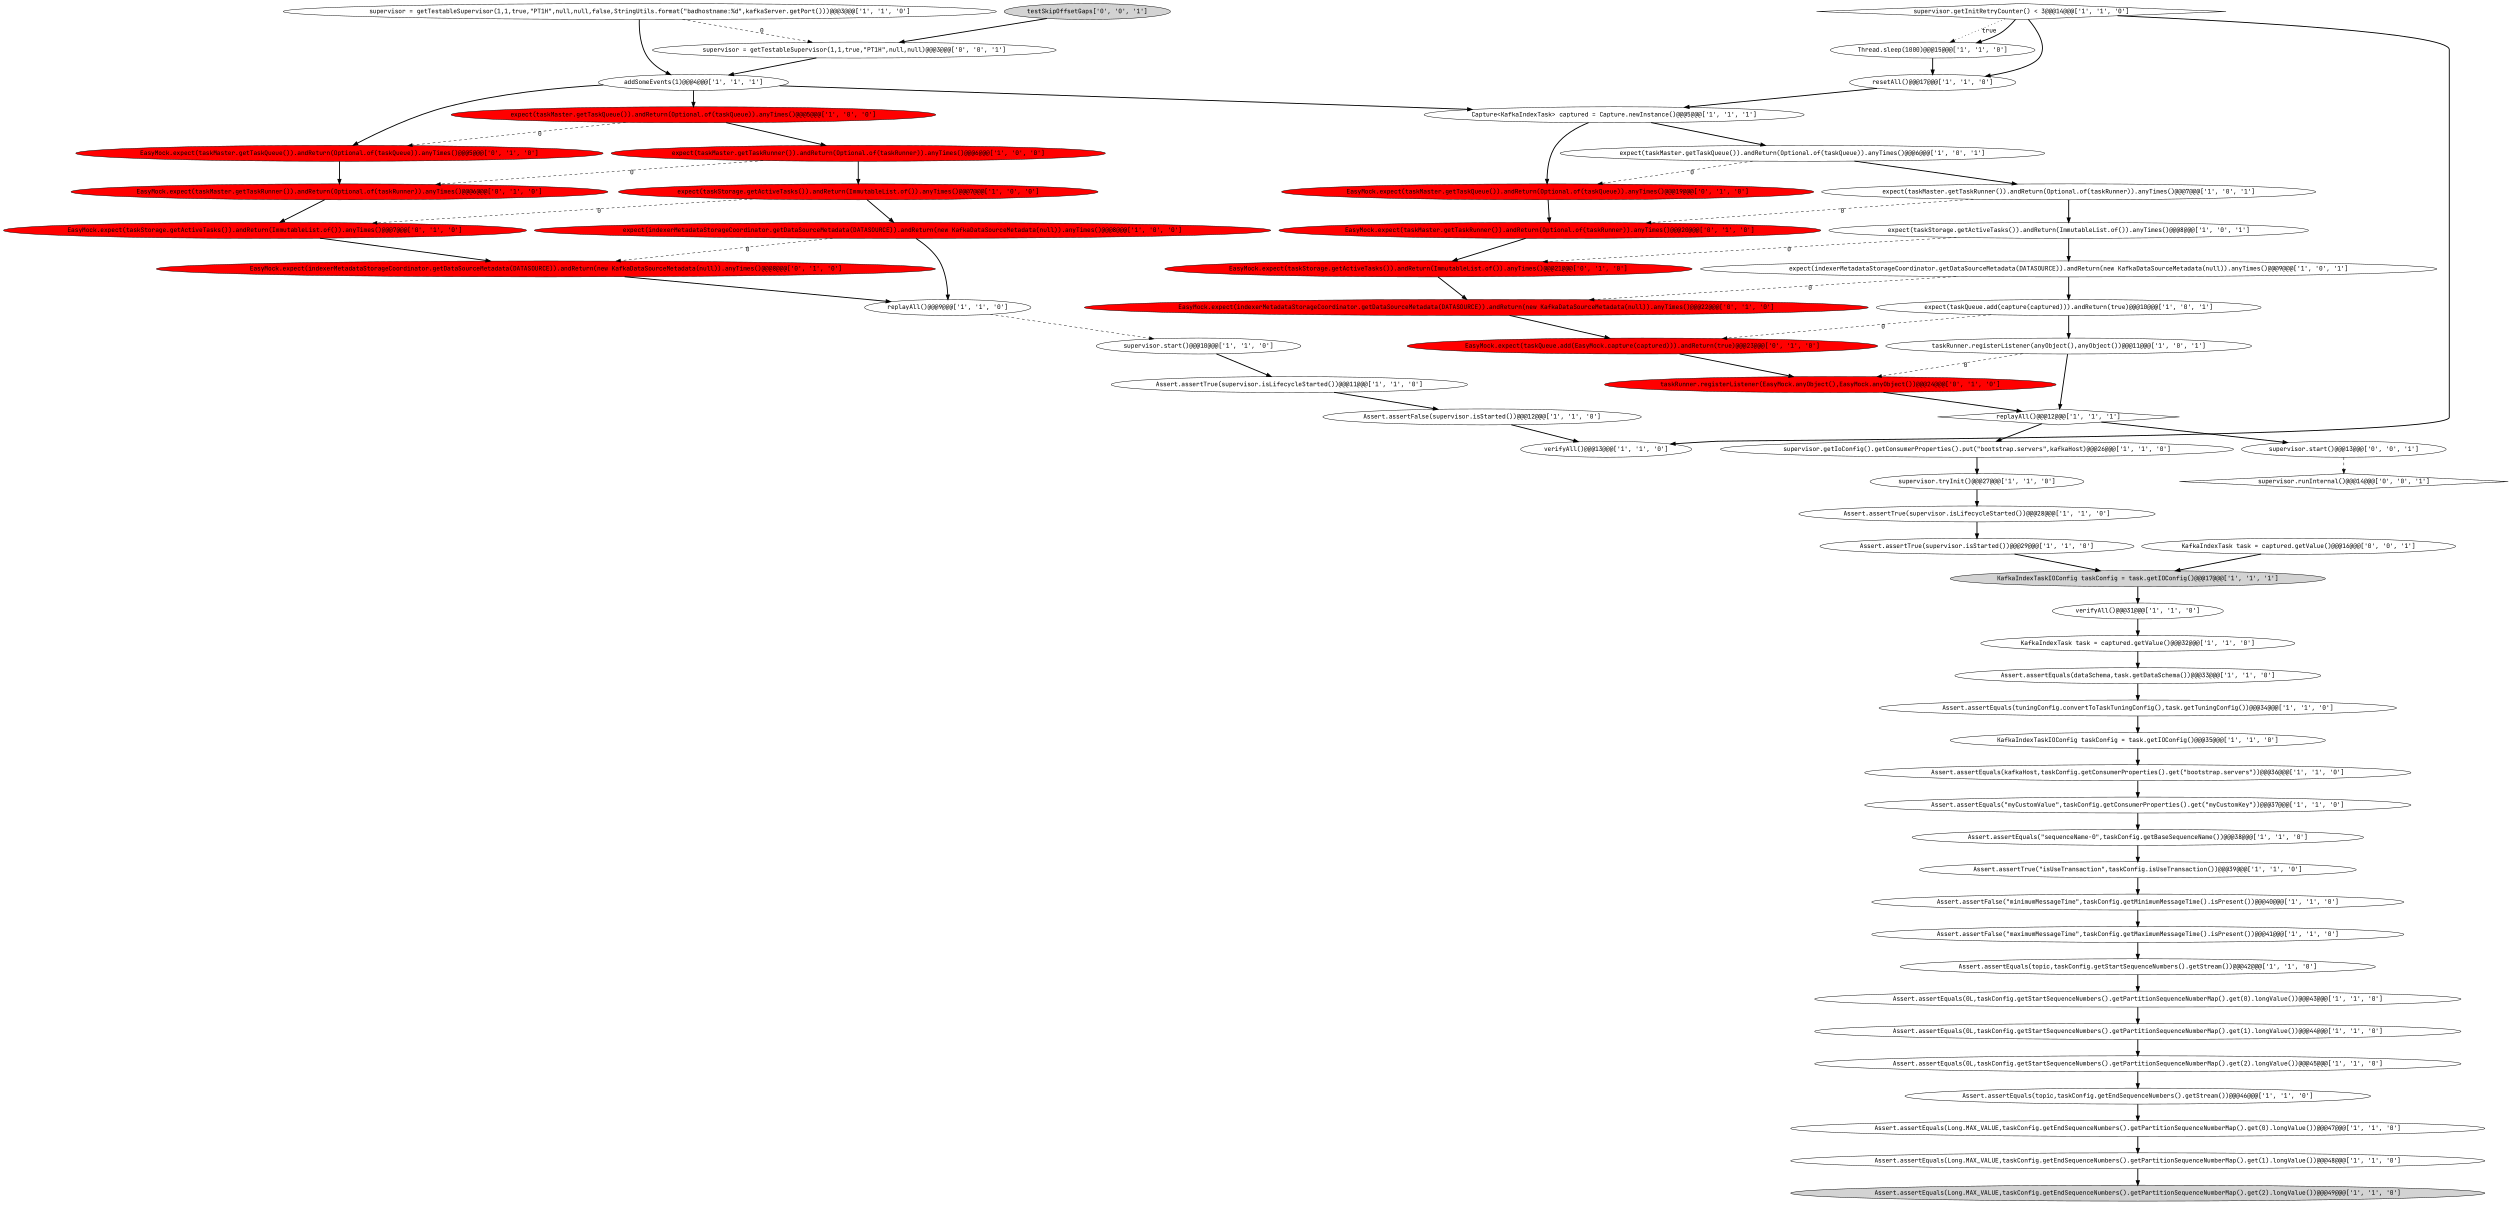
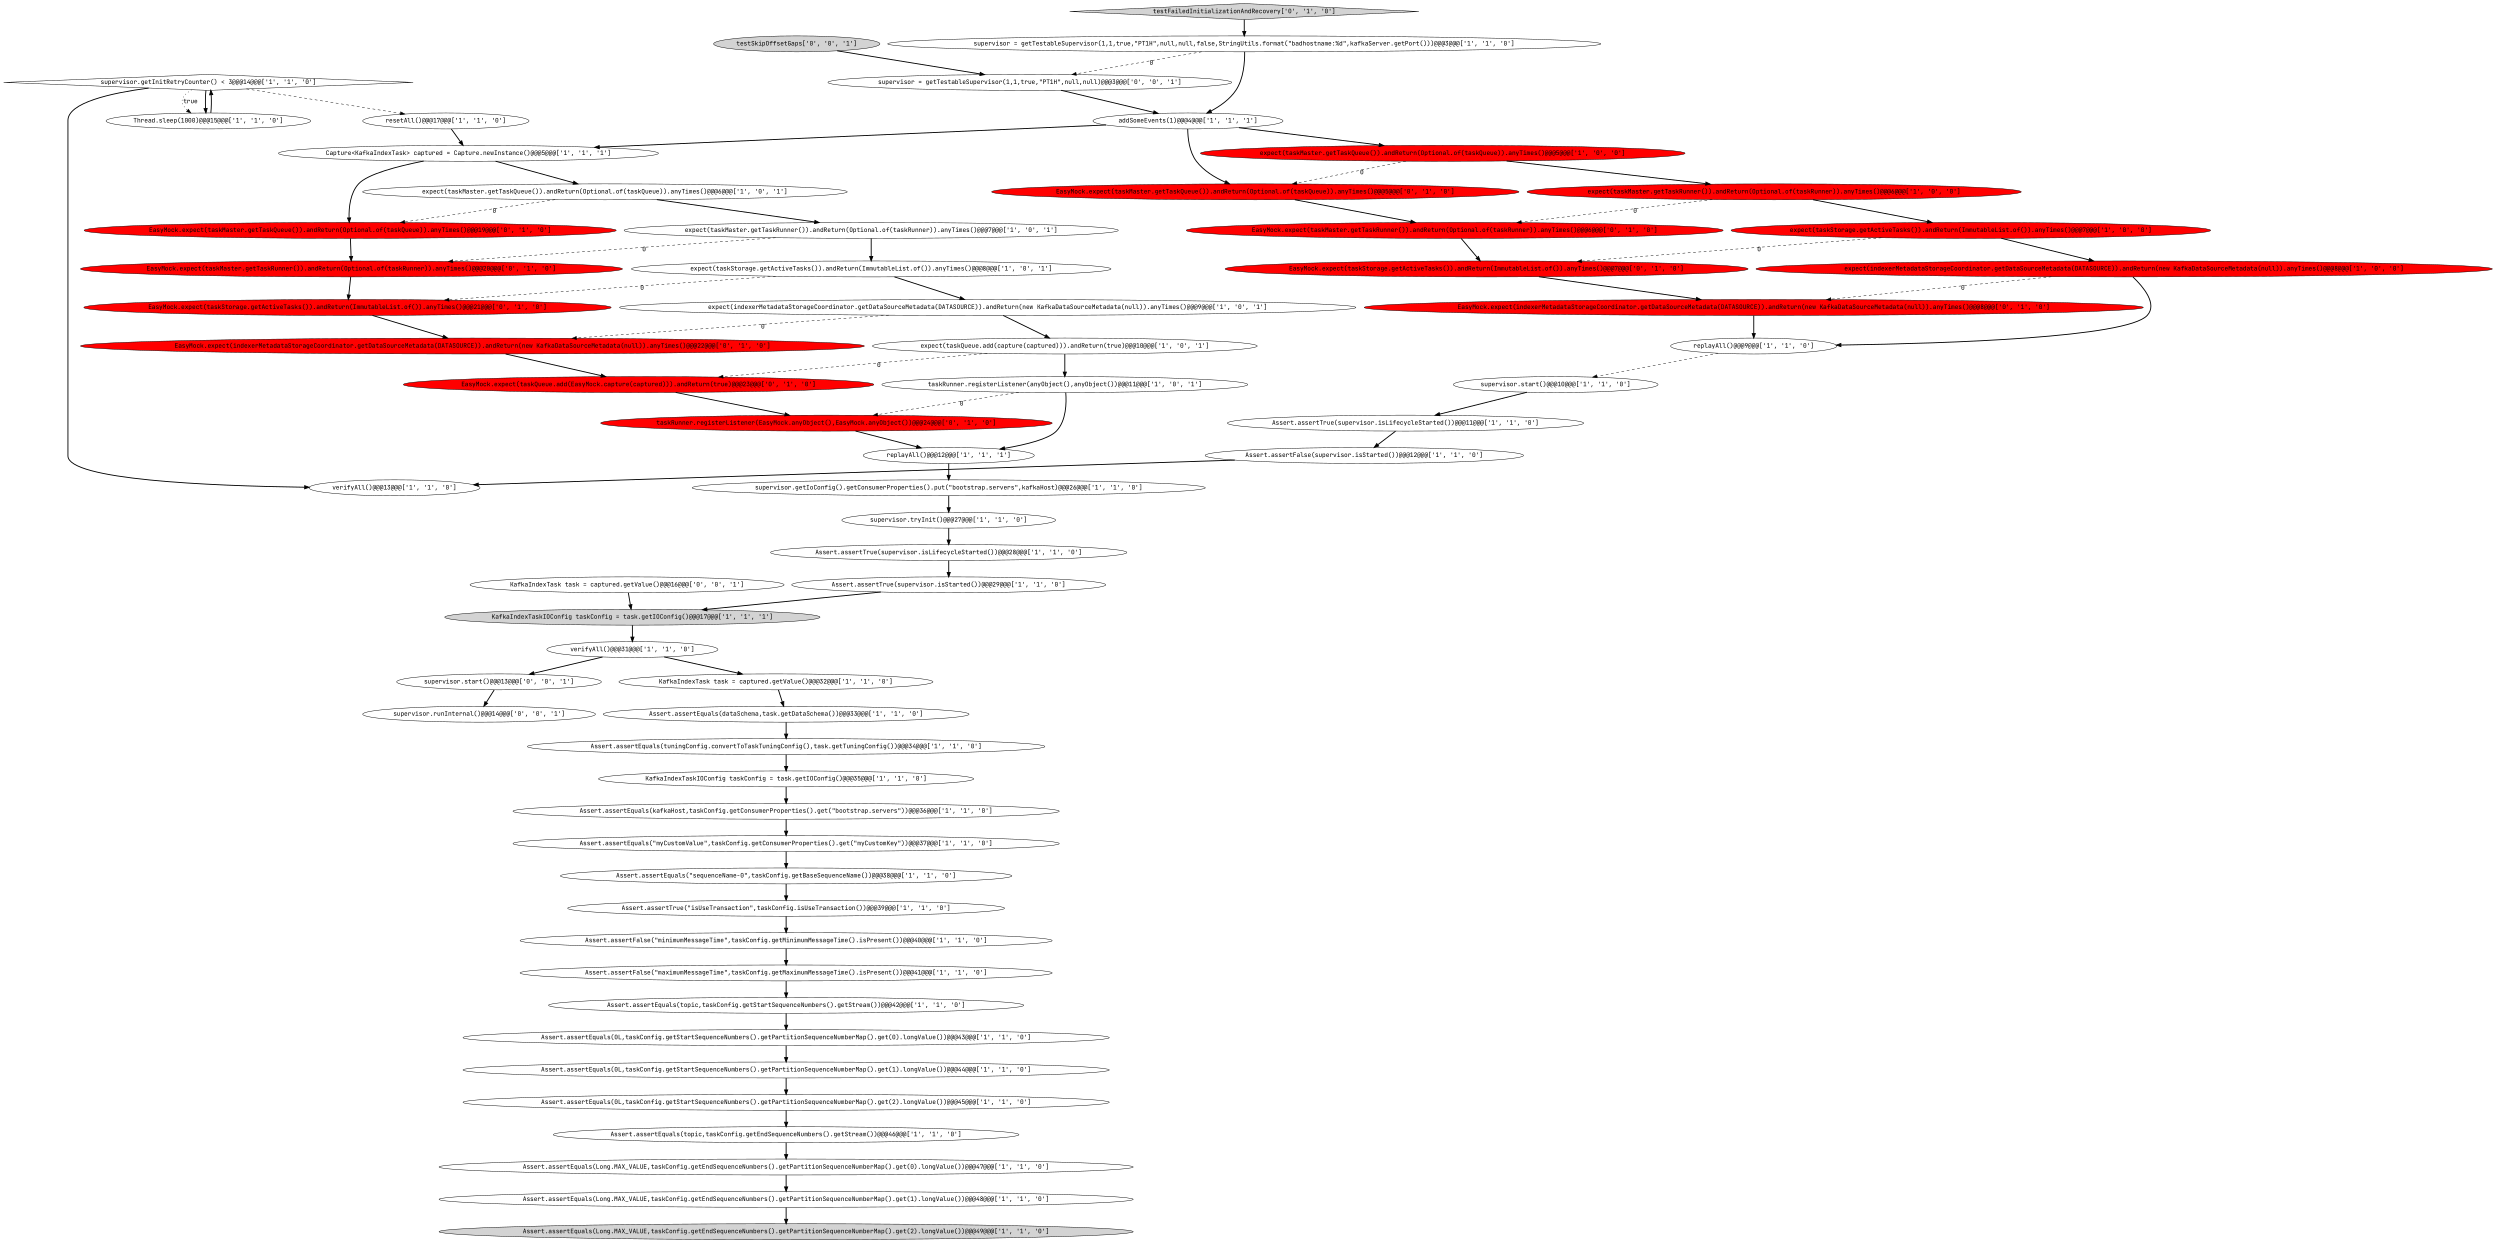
node "testFailedInitializationAndRecovery['0', '1', '0']": added
edge "supervisor.getInitRetryCounter() < 3@@@14@@@['1', '1', '0']" -> "resetAll()@@@17@@@['1', '1', '0']": style bold -> dashed
edge "Thread.sleep(1000)@@@15@@@['1', '1', '0']" -> "resetAll()@@@17@@@['1', '1', '0']": now "Thread.sleep(1000)@@@15@@@['1', '1', '0']" -> "supervisor.getInitRetryCounter() < 3@@@14@@@['1', '1', '0']"
node "replayAll()@@@12@@@['1', '1', '1']": shape diamond -> ellipse
edge "replayAll()@@@12@@@['1', '1', '1']" -> "supervisor.start()@@@13@@@['0', '0', '1']": now "verifyAll()@@@31@@@['1', '1', '0']" -> "supervisor.start()@@@13@@@['0', '0', '1']"
edge "supervisor.start()@@@13@@@['0', '0', '1']" -> "supervisor.runInternal()@@@14@@@['0', '0', '1']": style dashed -> bold
node "supervisor.runInternal()@@@14@@@['0', '0', '1']": shape diamond -> ellipse
